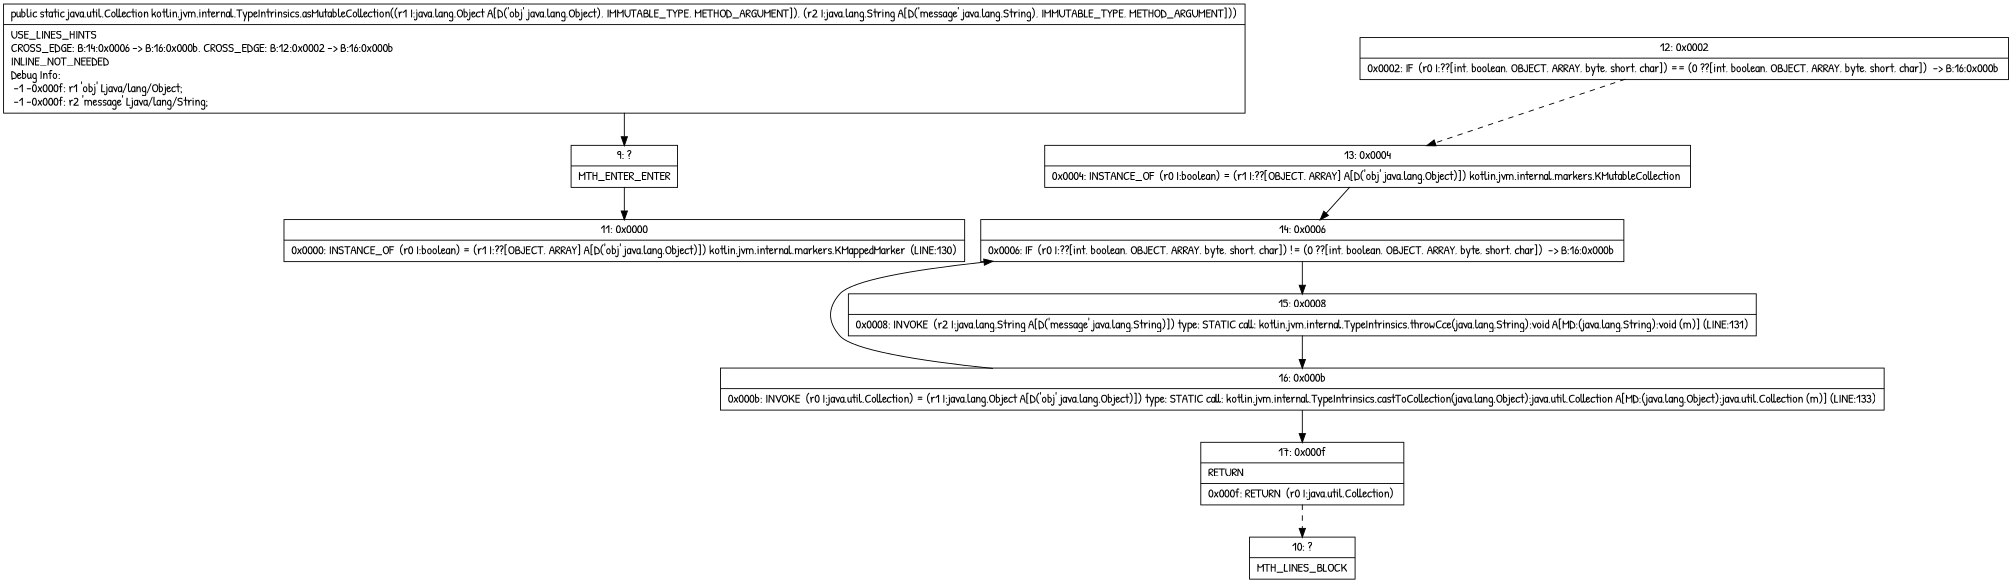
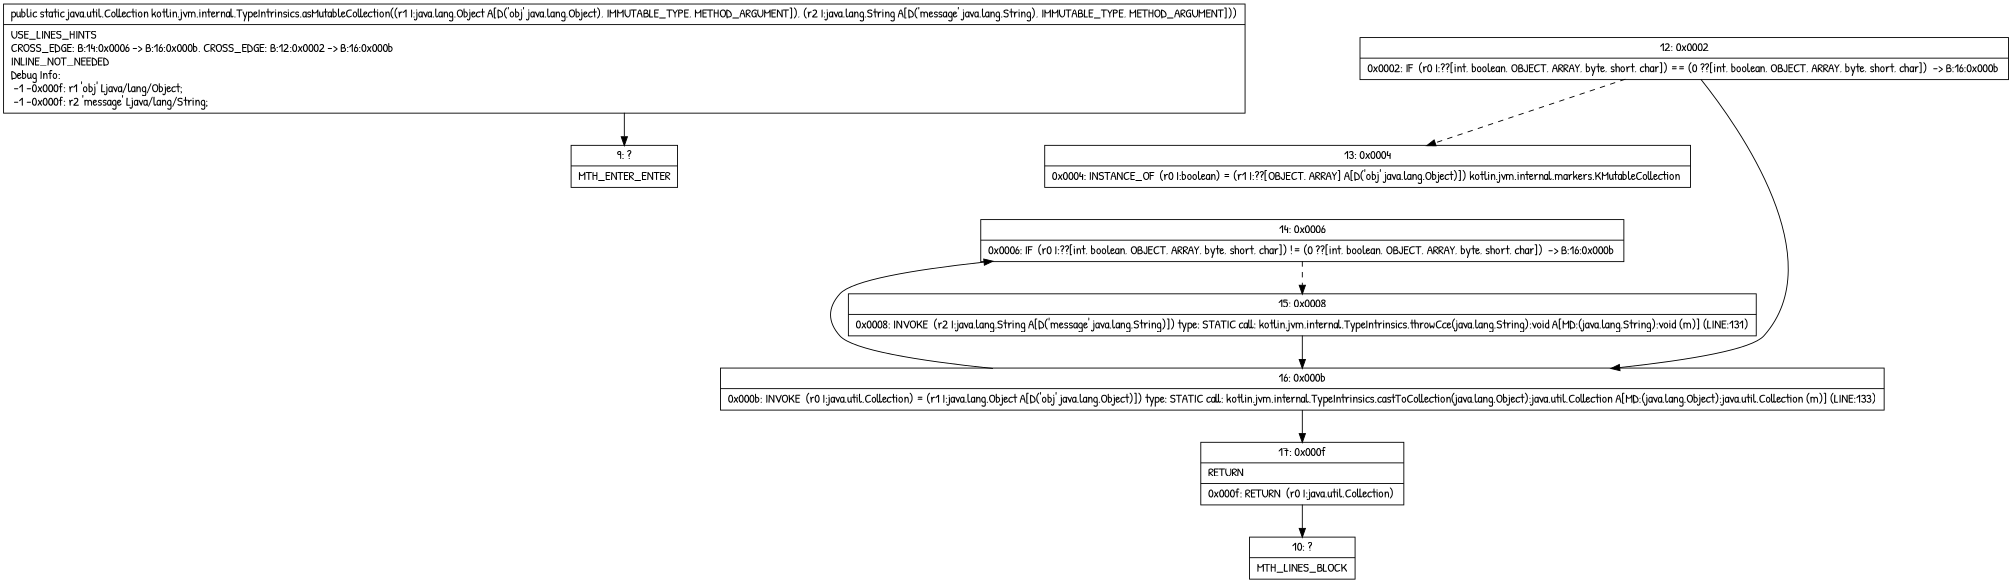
edge "13: 0x0004" -> "14: 0x0006": removed
node "11: 0x0000": removed
edge "14: 0x0006" -> "15: 0x0008": style solid -> dashed
edge "12: 0x0002" -> "16: 0x000b": added
edge "17: 0x000f" -> "10: ?": style dashed -> solid
